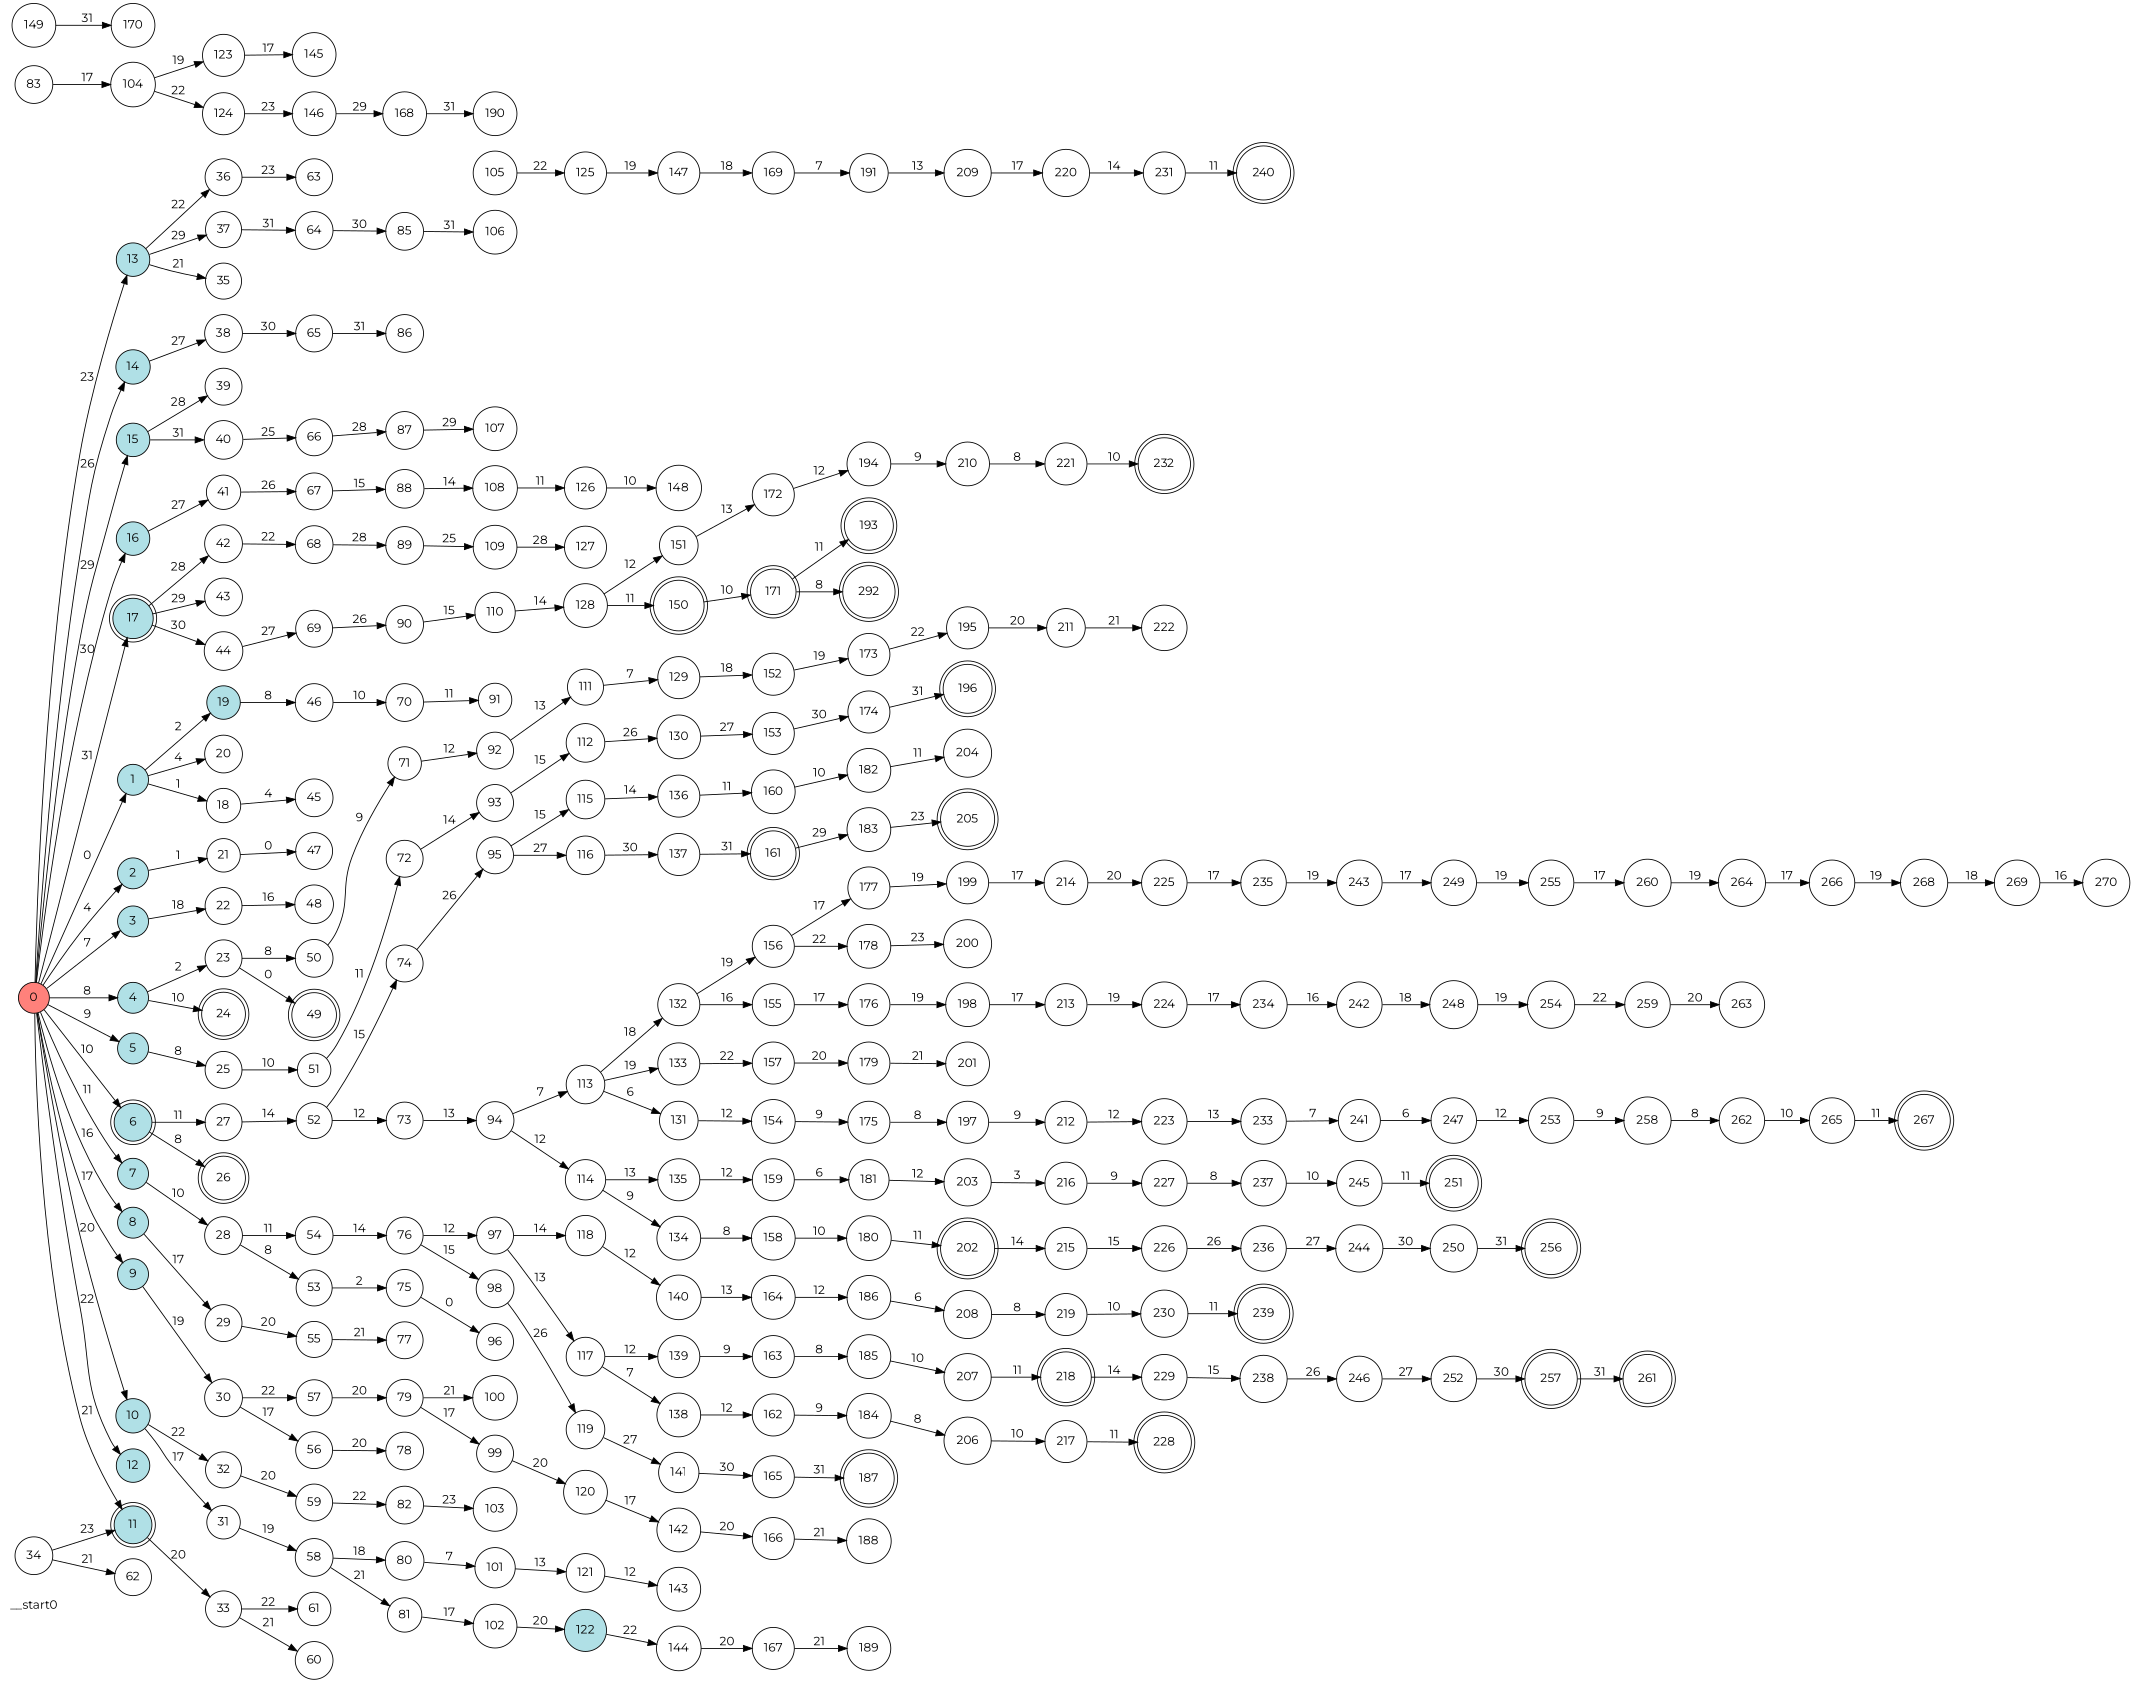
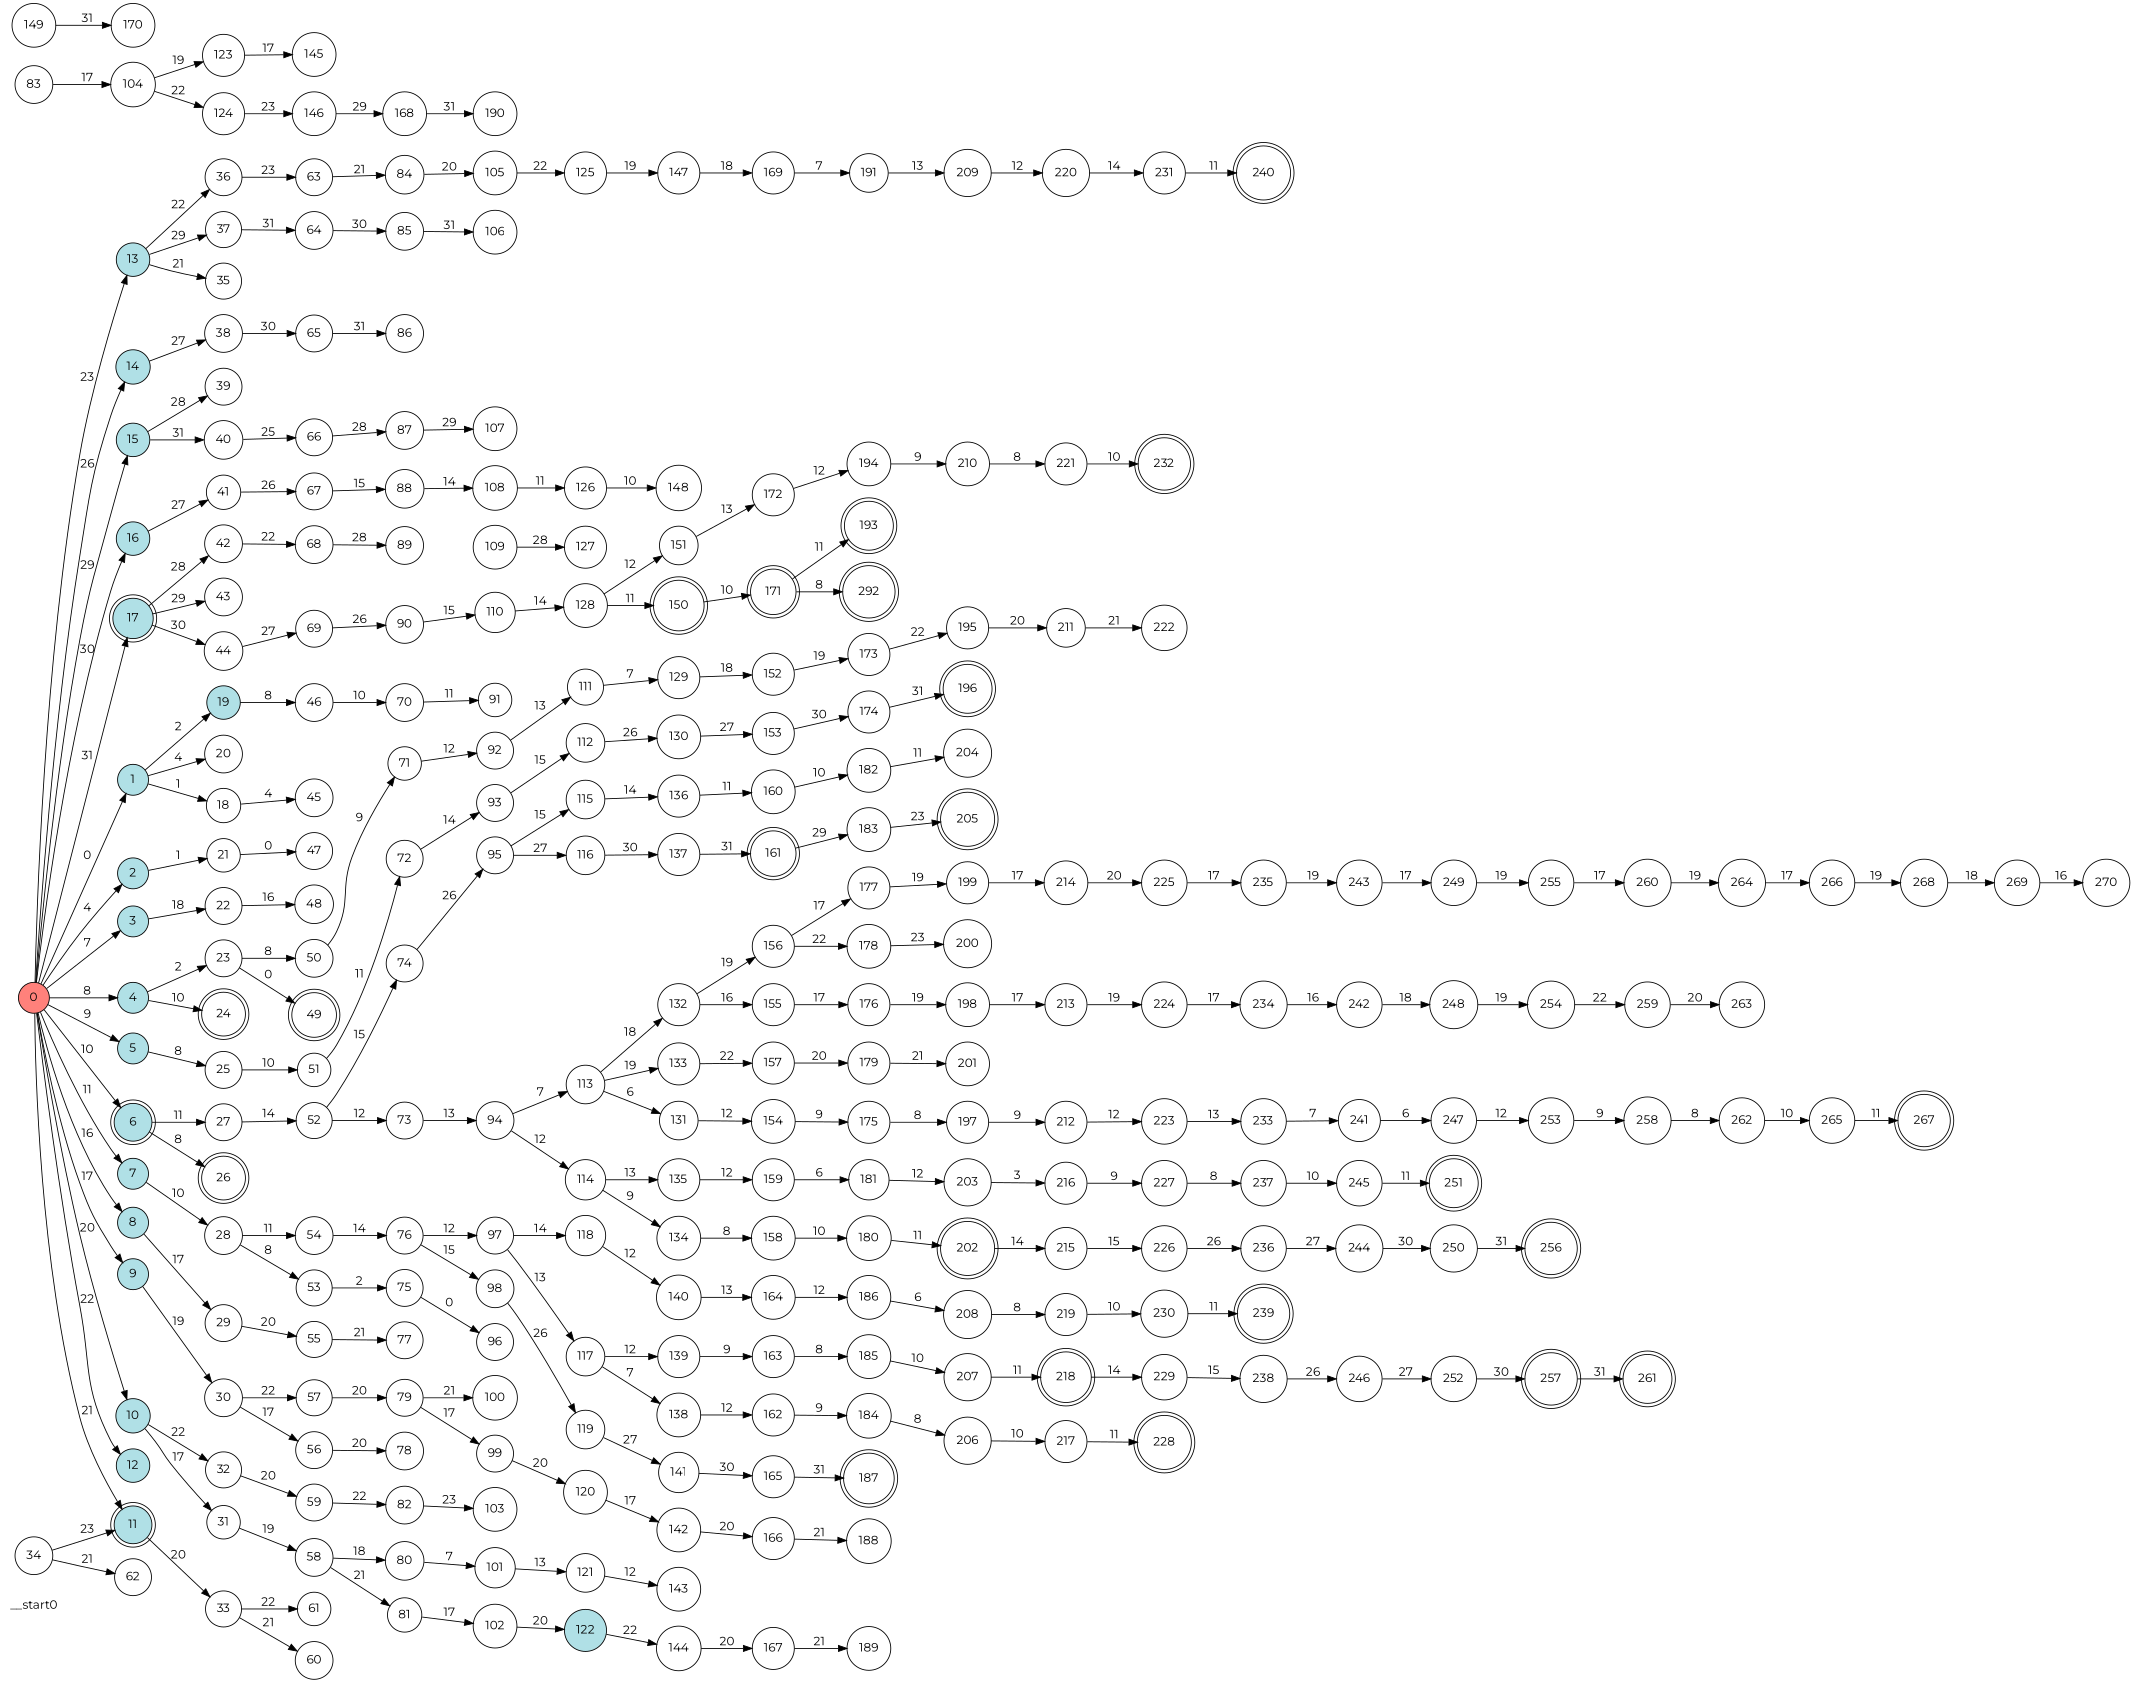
edge "209" -> "220": label "17" -> "12"
node "84": added
edge "89" -> "109": removed, label "25"
